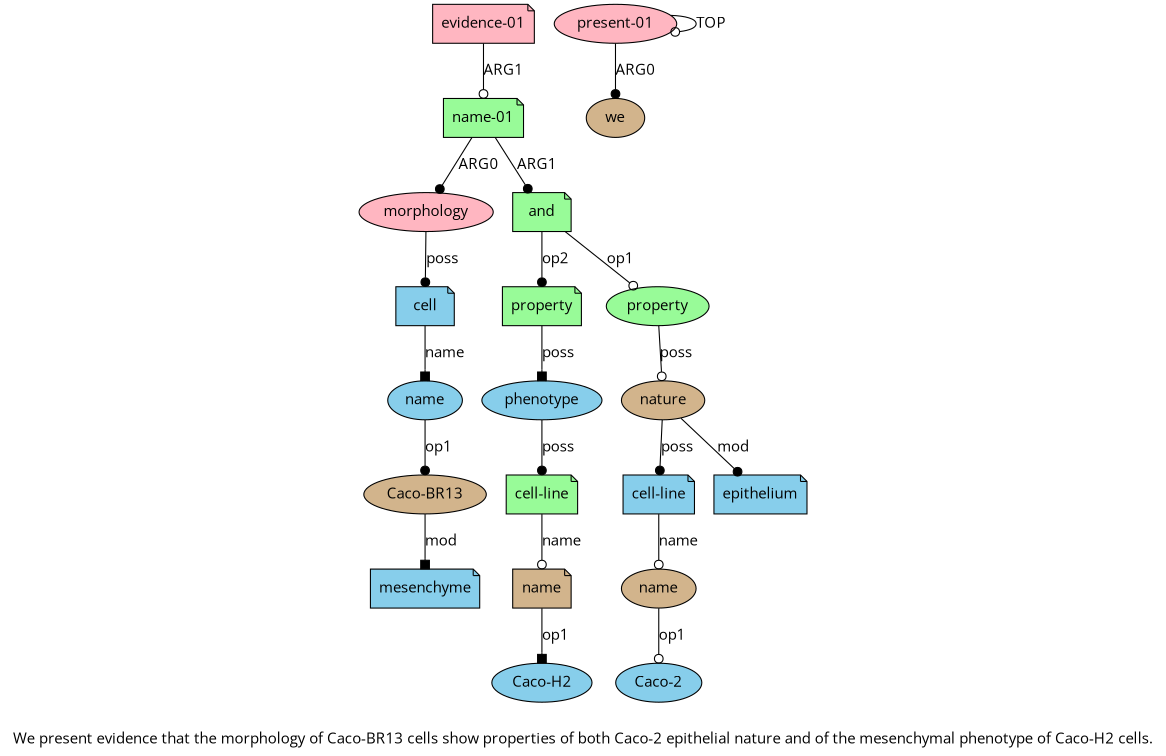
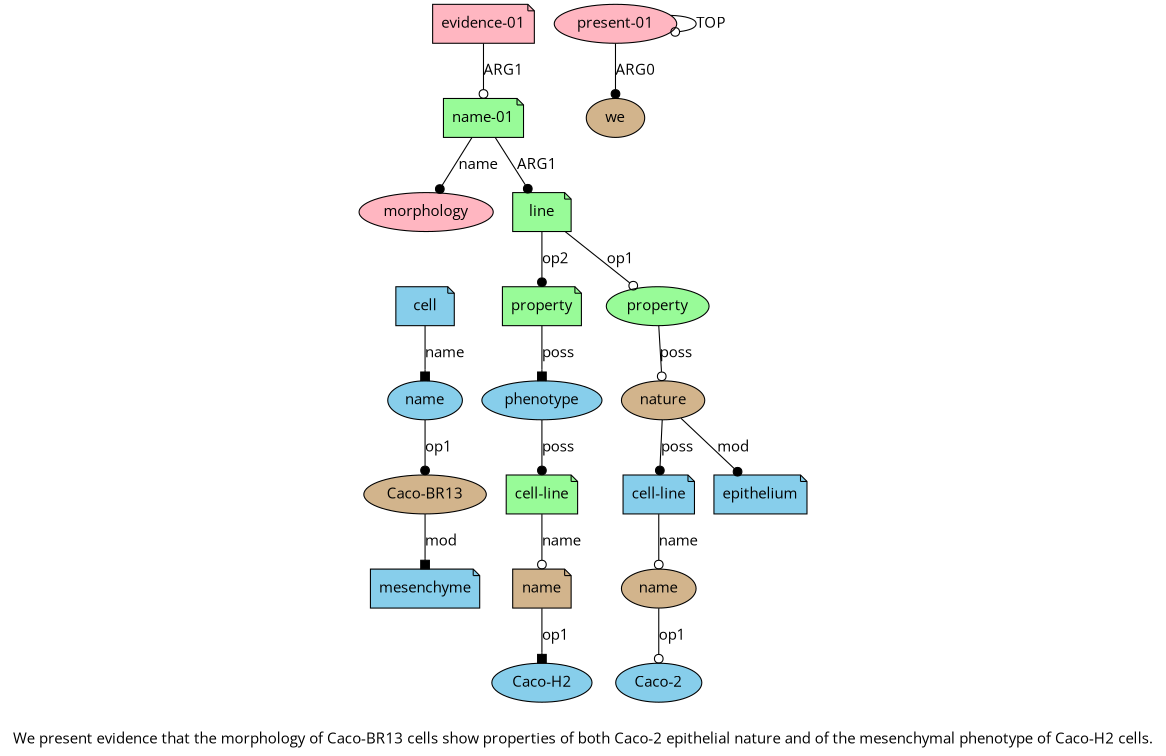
edge "name-01" -> "morphology": label "ARG0" -> "name"
node "and": label "and" -> "line"
edge "morphology" -> "cell": removed, label "poss"
